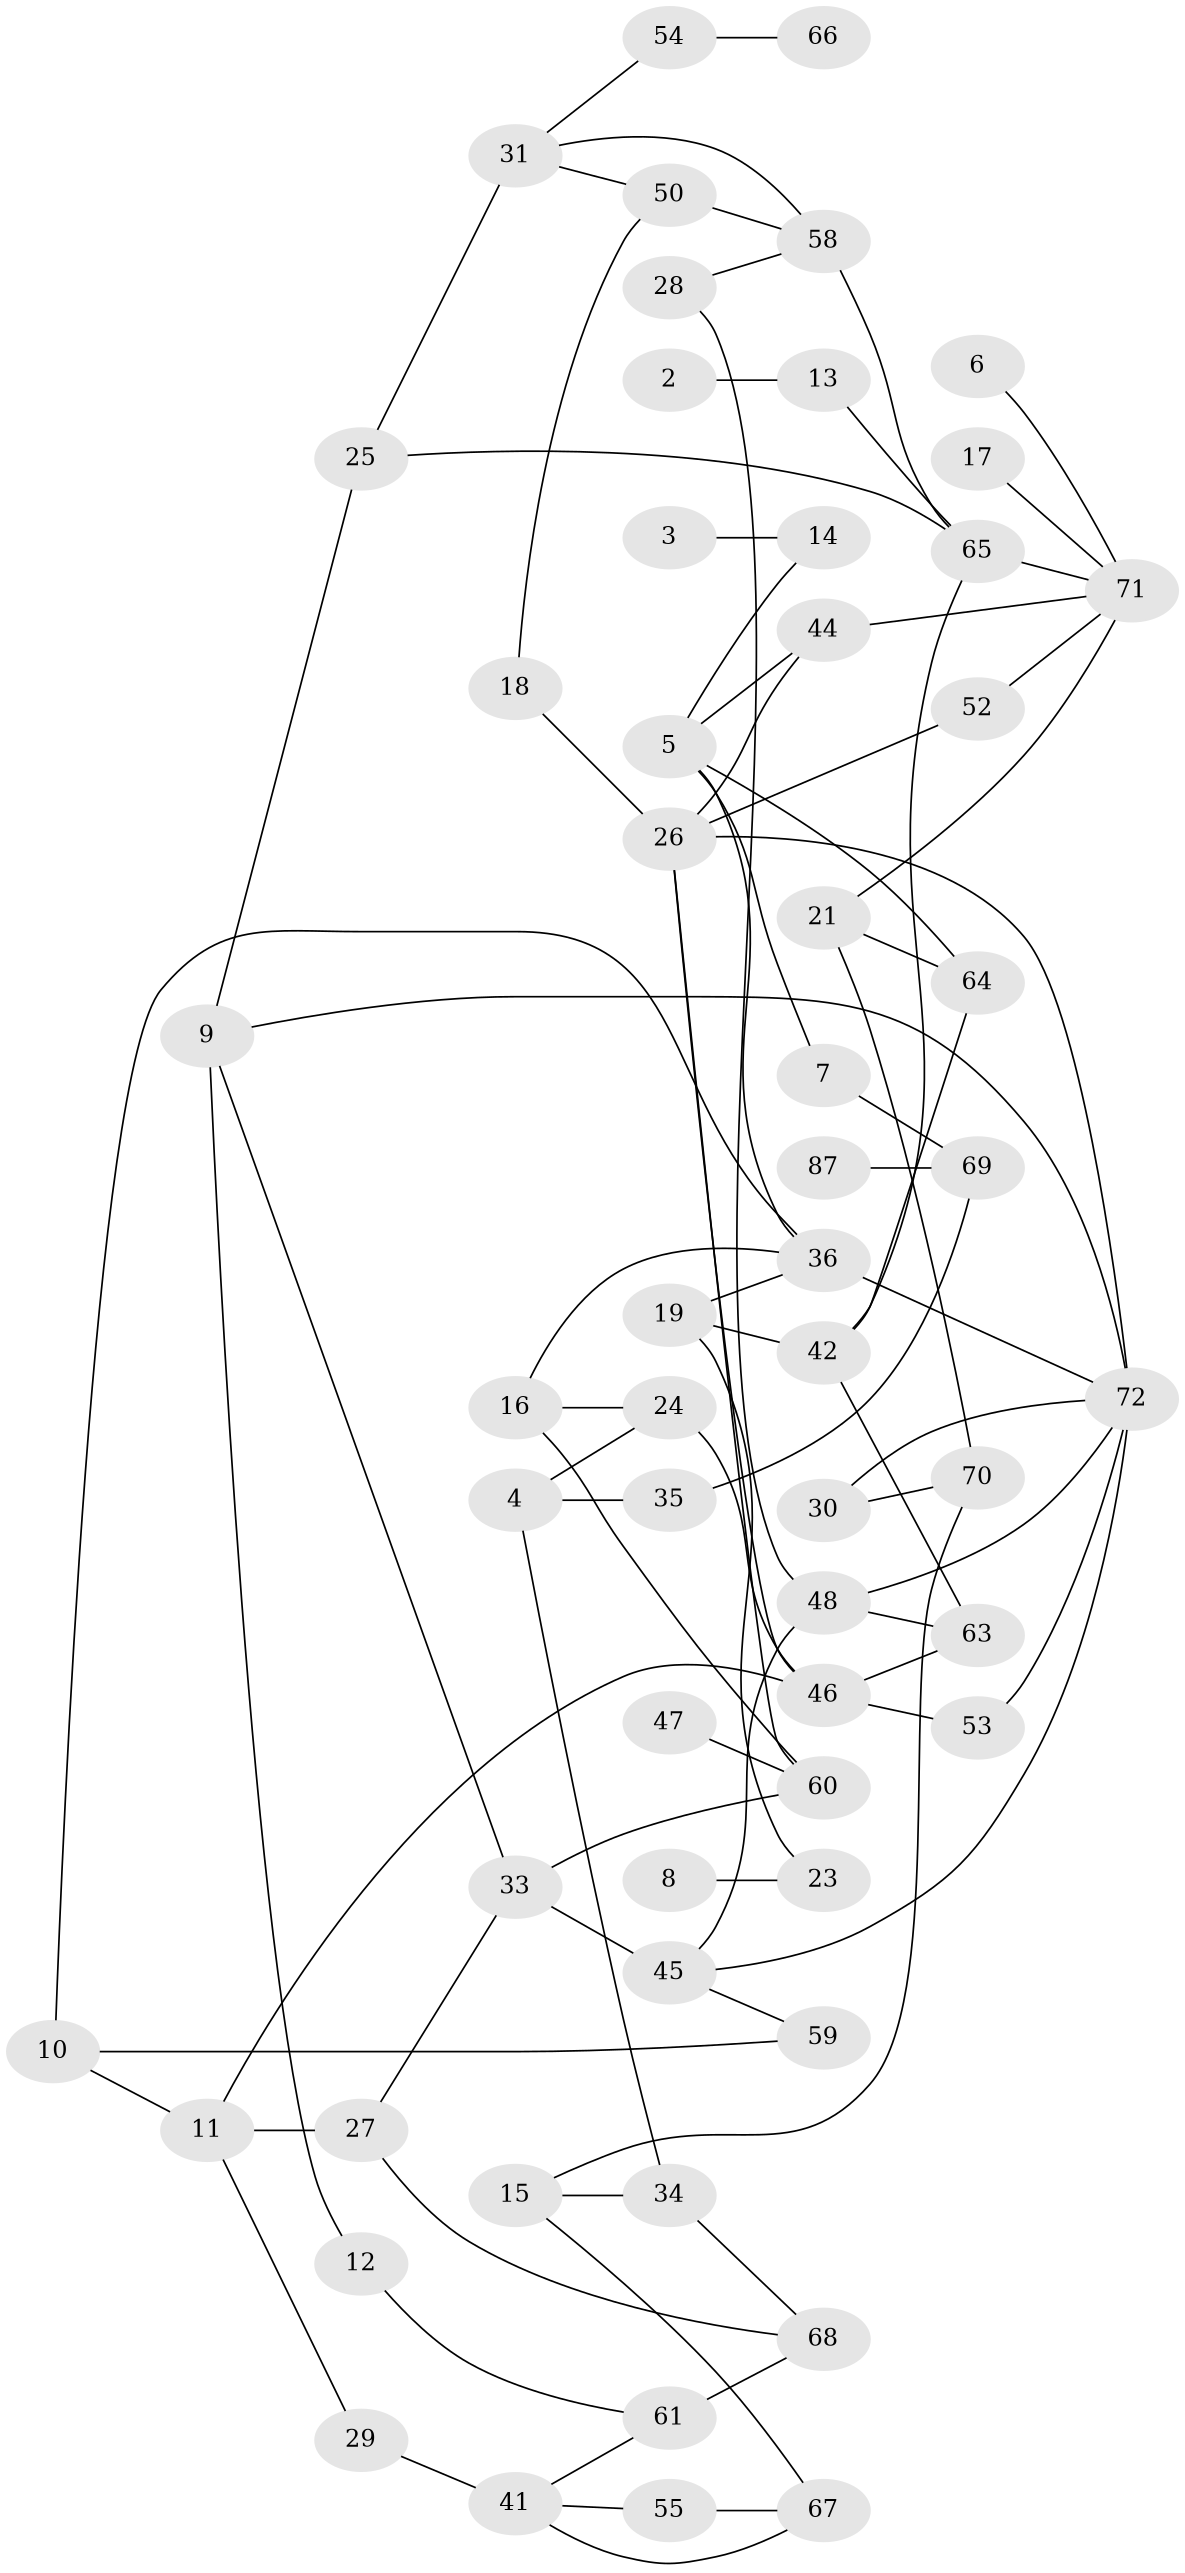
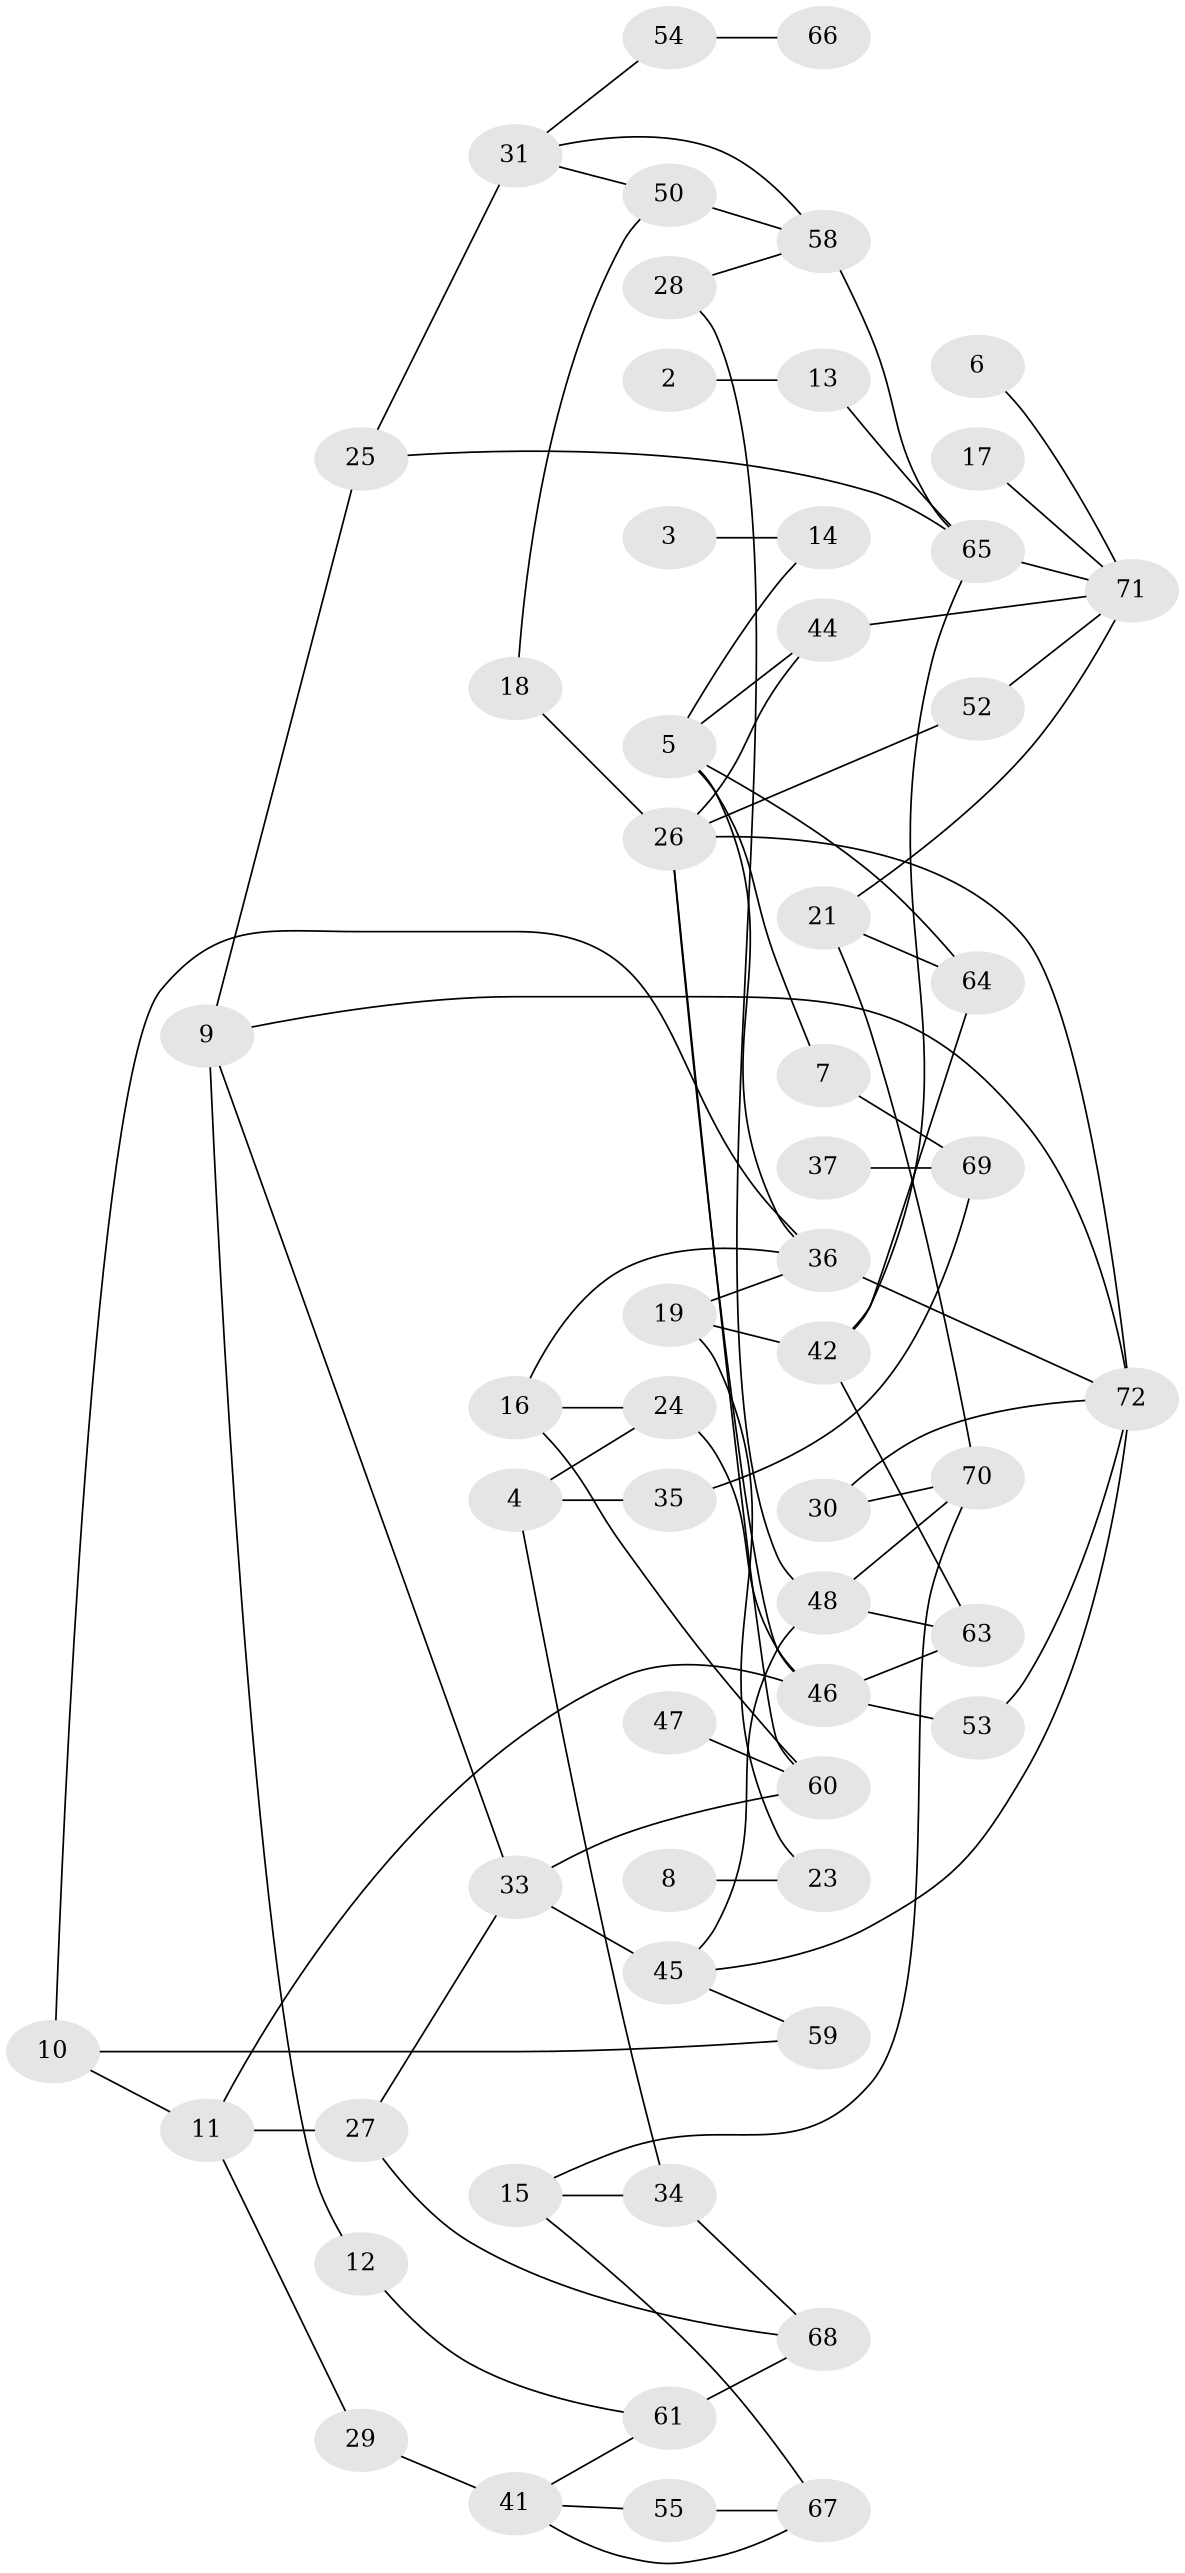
node "87": label "87" -> "37"
edge "72" -- "48": now "70" -- "48"
